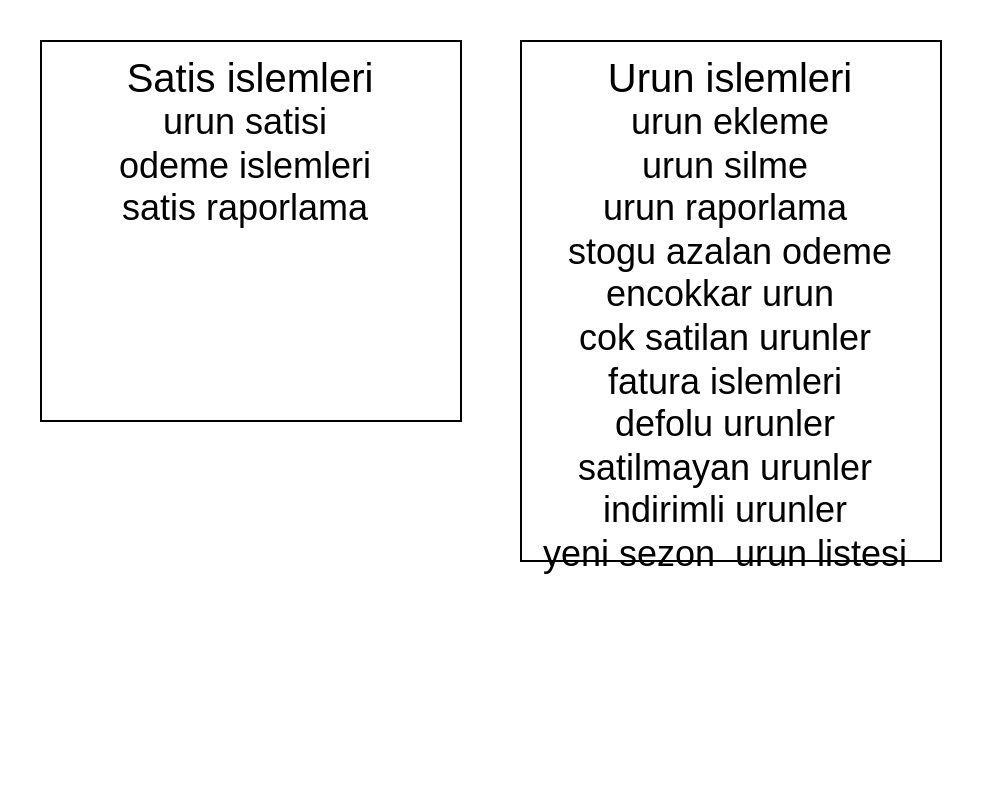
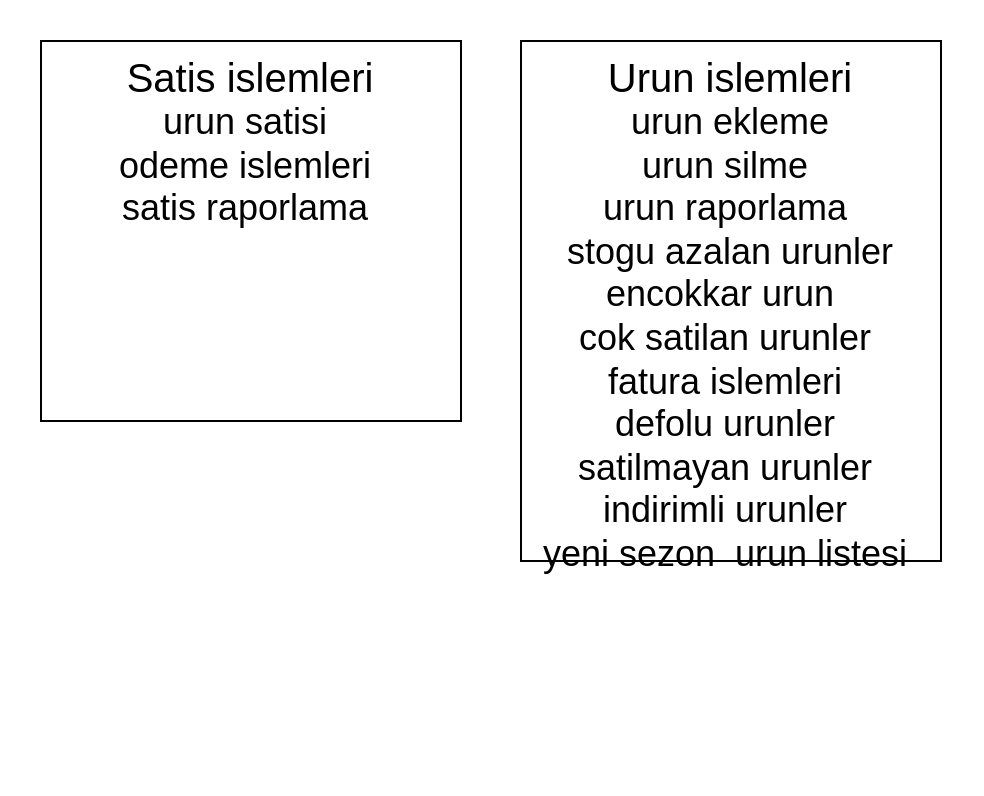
node "Urun islemleri urun ekleme urun silme urun raporlama stogu azalan odeme encokkar urun cok satilan urunler fatura islemleri defolu urunler satilmayan urunler indirimli urunler yeni sezon urun listesi": label "Urun islemleri urun ekleme urun silme urun raporlama stogu azalan odeme encokkar urun cok satilan urunler fatura islemleri defolu urunler satilmayan urunler indirimli urunler yeni sezon urun listesi" -> "Urun islemleri urun ekleme urun silme urun raporlama stogu azalan urunler encokkar urun cok satilan urunler fatura islemleri defolu urunler satilmayan urunler indirimli urunler yeni sezon urun listesi"
